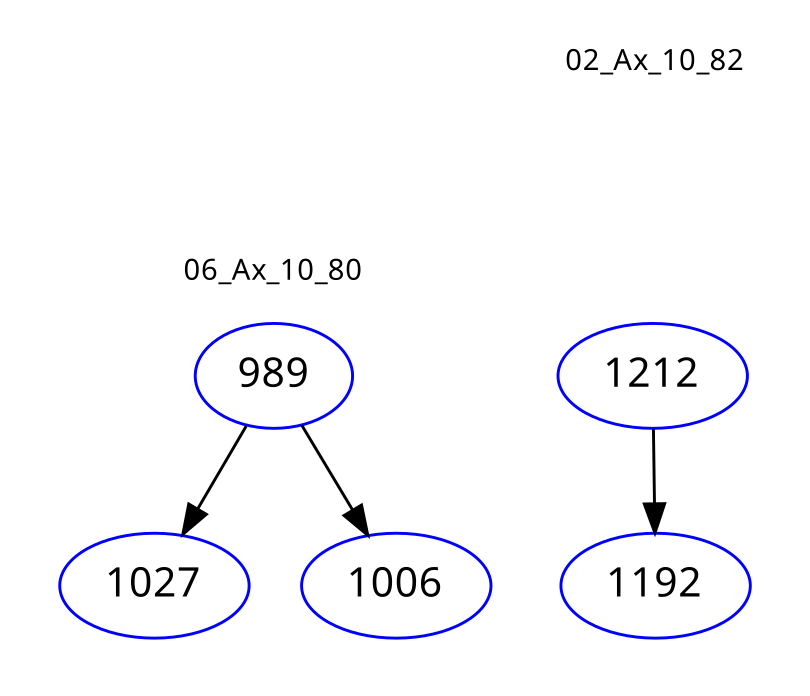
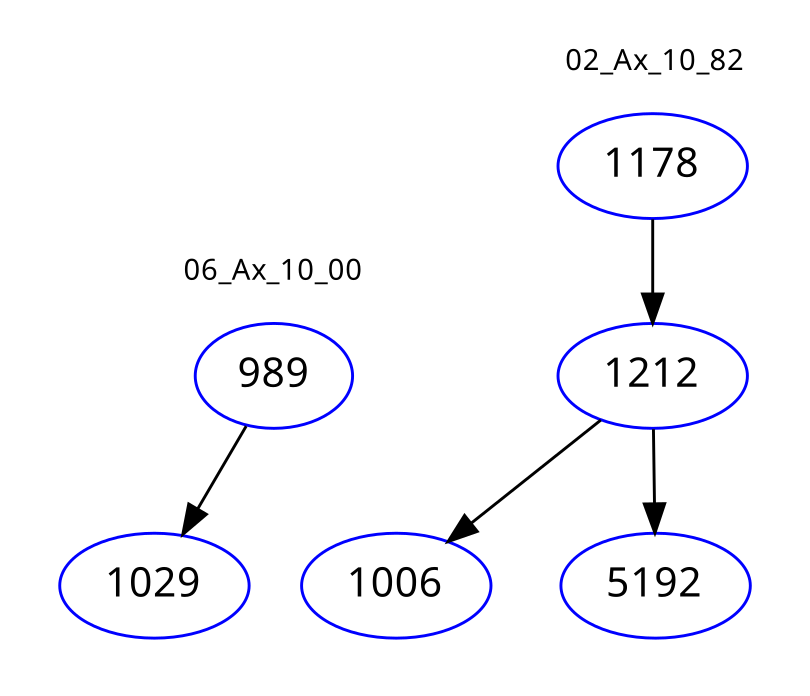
node "1178": added
cluster "06_Ax_10_80": label "06_Ax_10_80" -> "06_Ax_10_00"
edge "989" -> "1006": now "1212" -> "1006"
node "1027": label "1027" -> "1029"
node "1192": label "1192" -> "5192"
